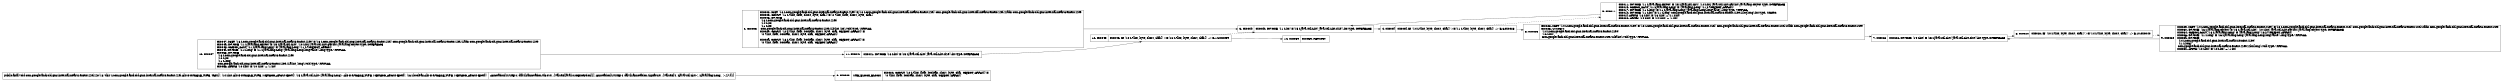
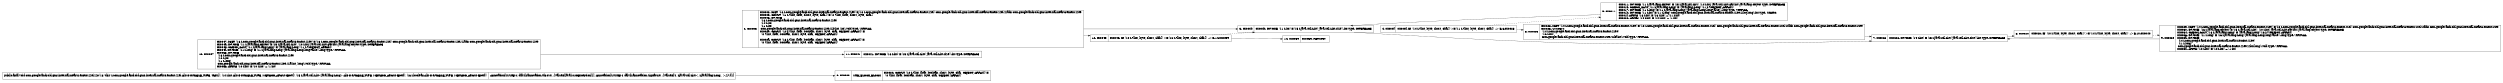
edge "3: 0x000b" -> "4: 0x000f": now "3: 0x000b" -> "7: 0x0028"
edge "11: 0x0041" -> "12: 0x0045": now "2: 0x0003" -> "12: 0x0045"
